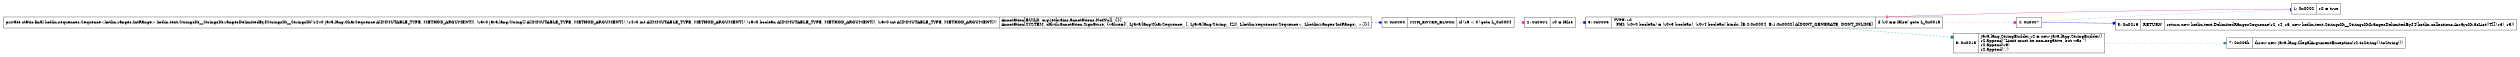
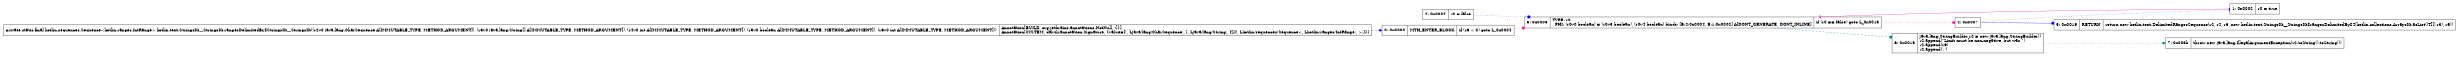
edge "0: 0x0000" -> "2: 0x0004": now "0: 0x0000" -> "3: 0x0005"
